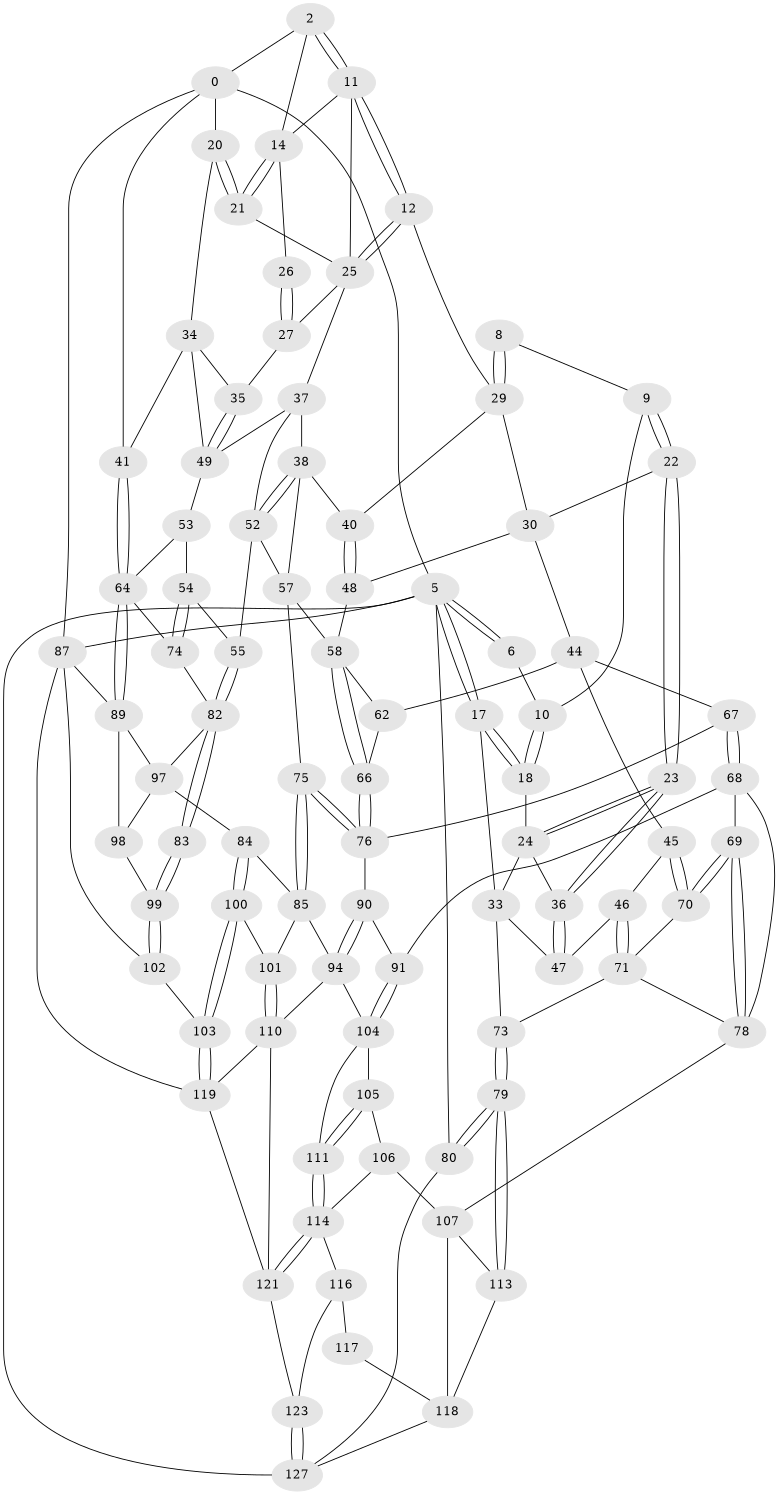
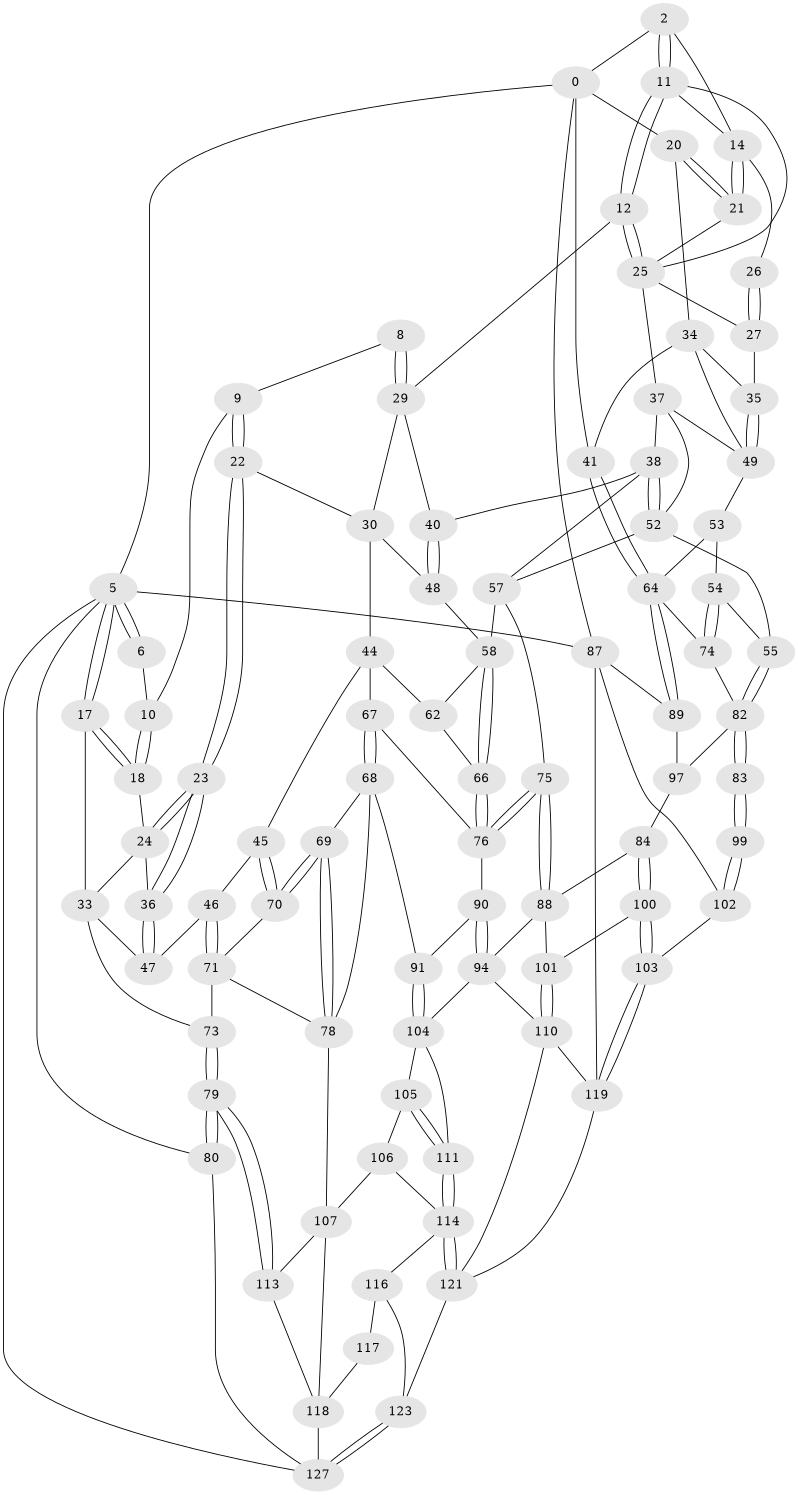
node "98": removed
node "85": label "85" -> "88"
